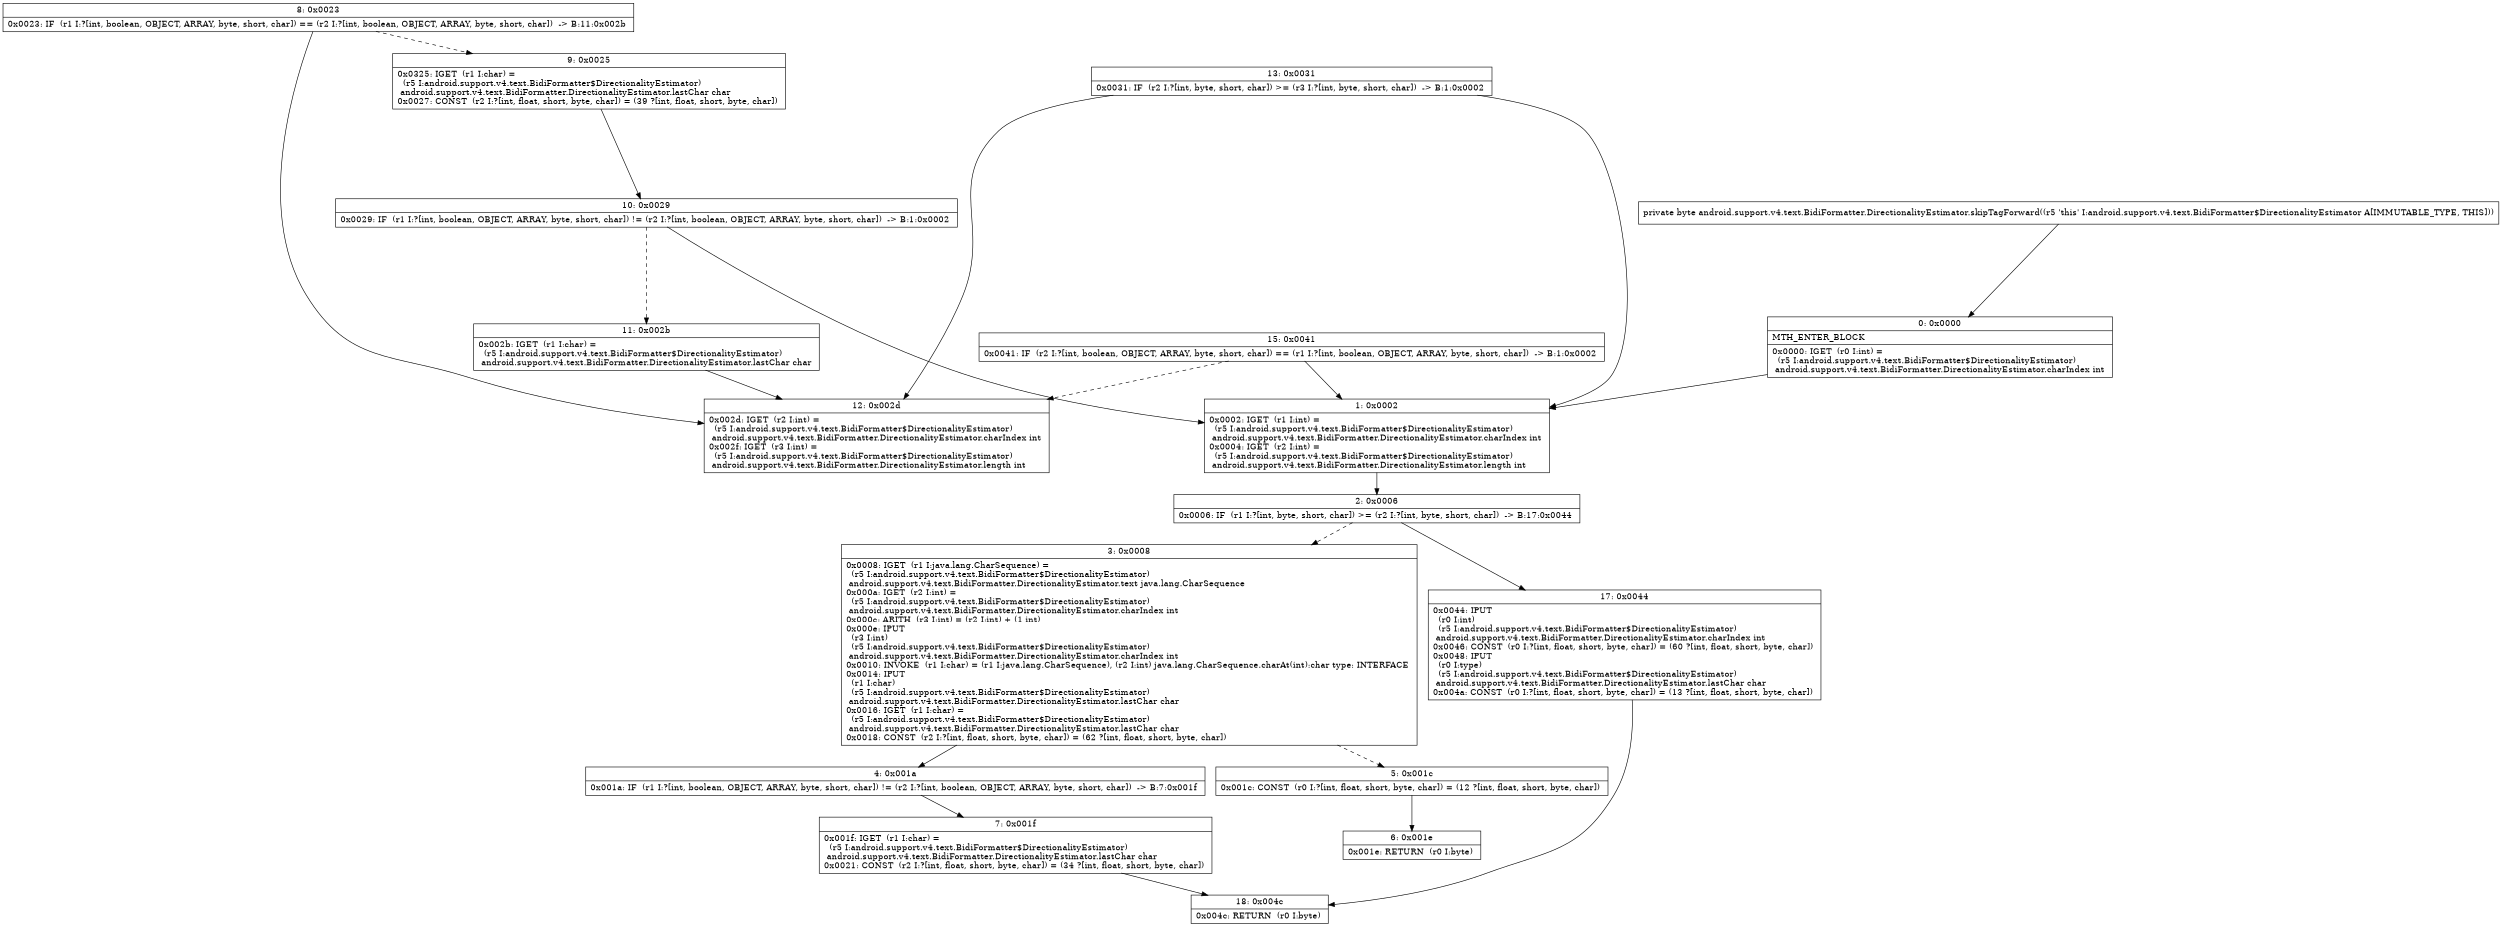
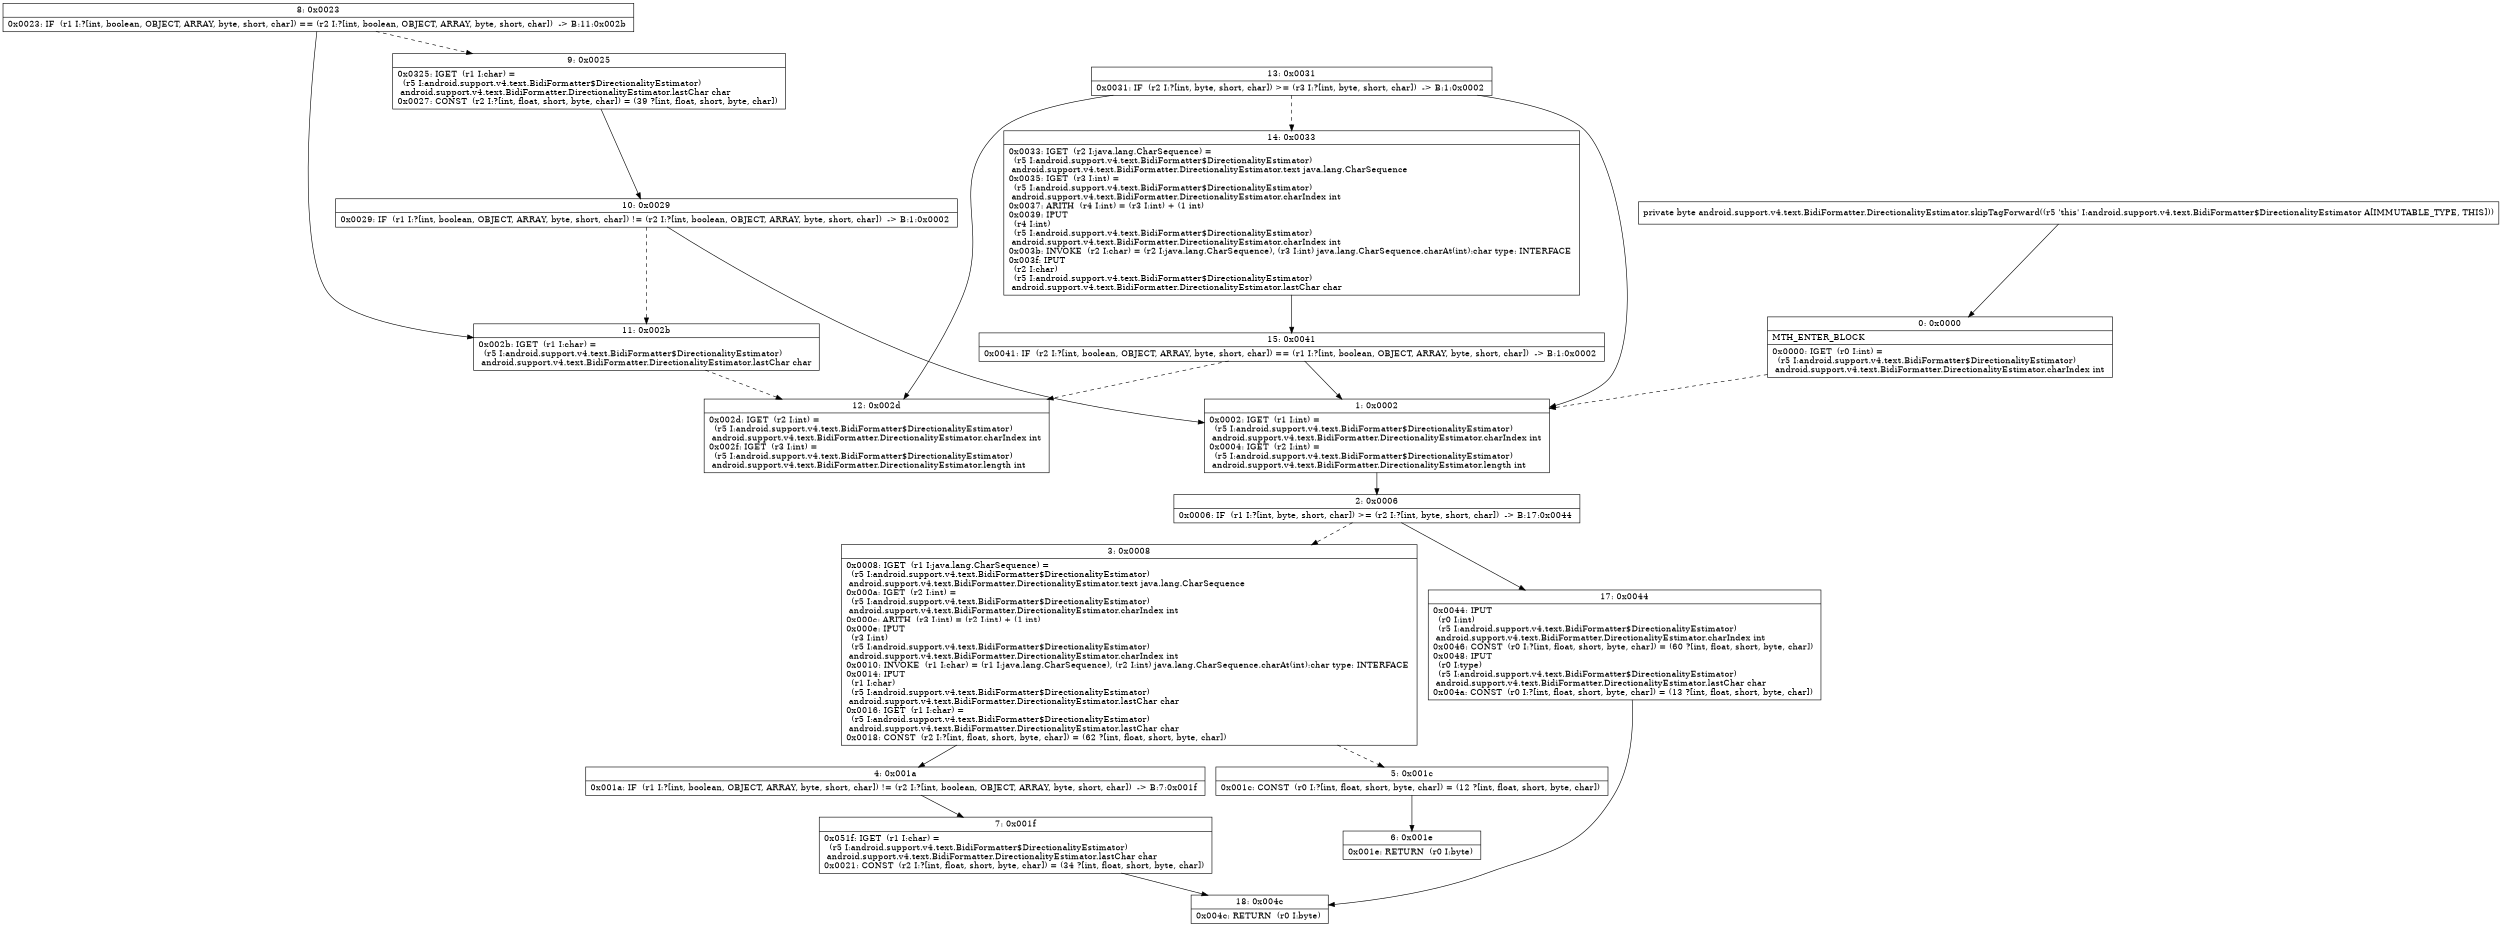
node "14: 0x0033": added
edge "8: 0x0023" -> "12: 0x002d": now "8: 0x0023" -> "11: 0x002b"
edge "11: 0x002b" -> "12: 0x002d": style solid -> dashed
edge "0: 0x0000" -> "1: 0x0002": style solid -> dashed
node "7: 0x001f": text "0x001f: IGET  (r1 I:char) =" -> "0x051f: IGET  (r1 I:char) ="
